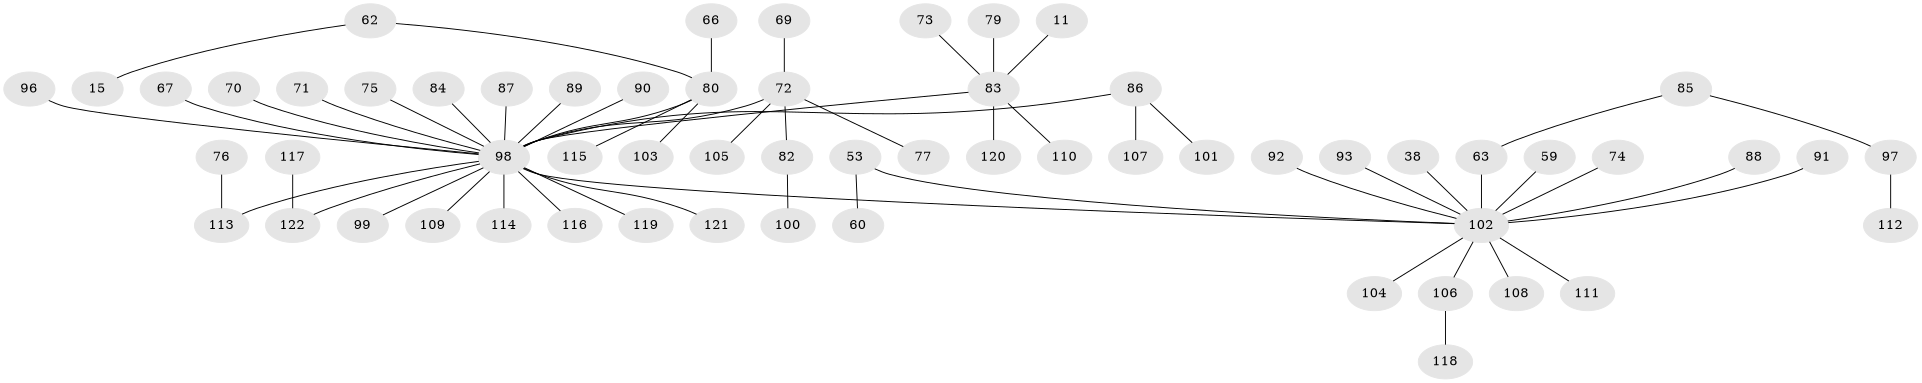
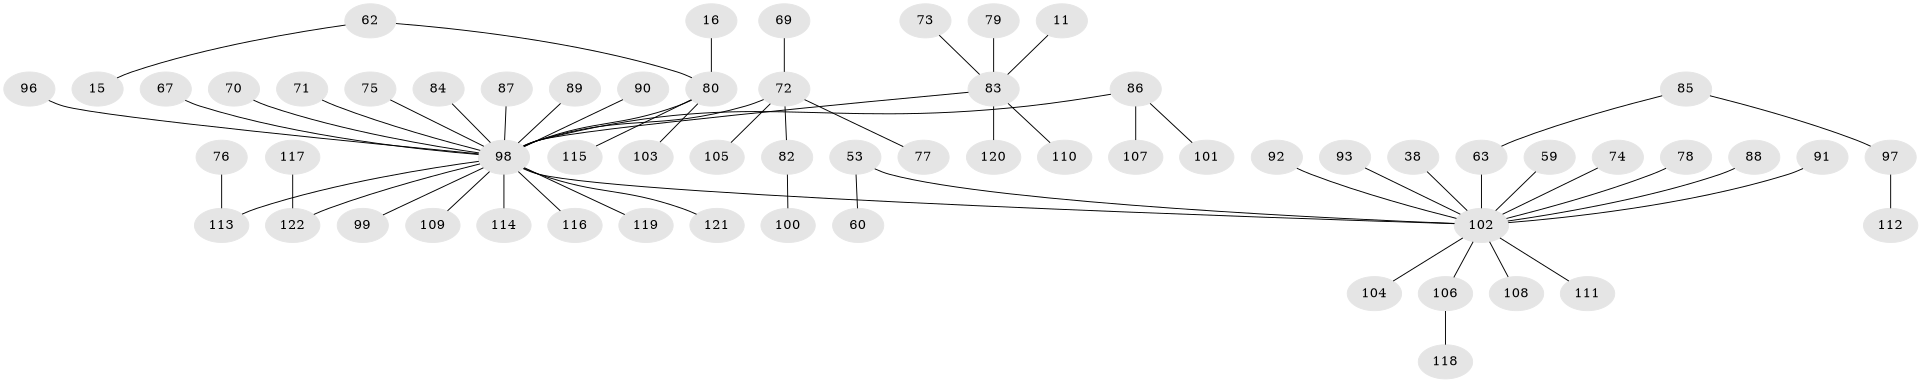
node "66": label "66" -> "16"
node "78": added
